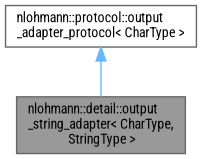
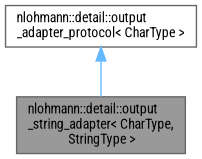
node "nlohmann::protocol::output _adapter_protocol< CharType >": label "nlohmann::protocol::output _adapter_protocol< CharType >" -> "nlohmann::detail::output _adapter_protocol< CharType >"
